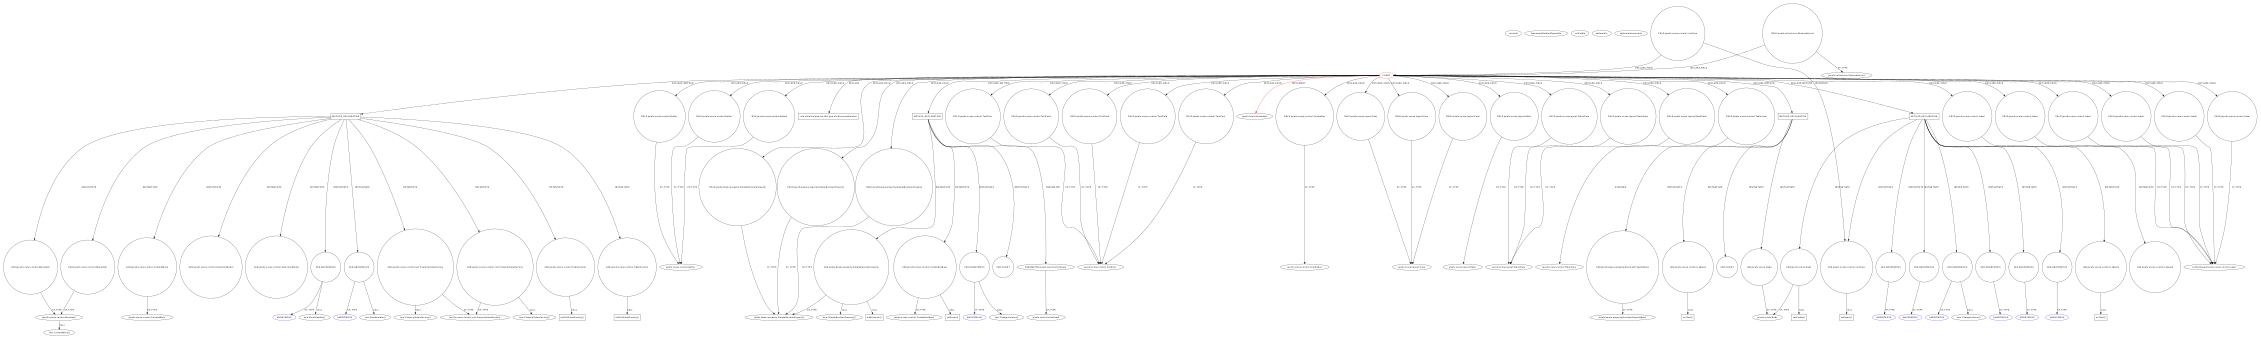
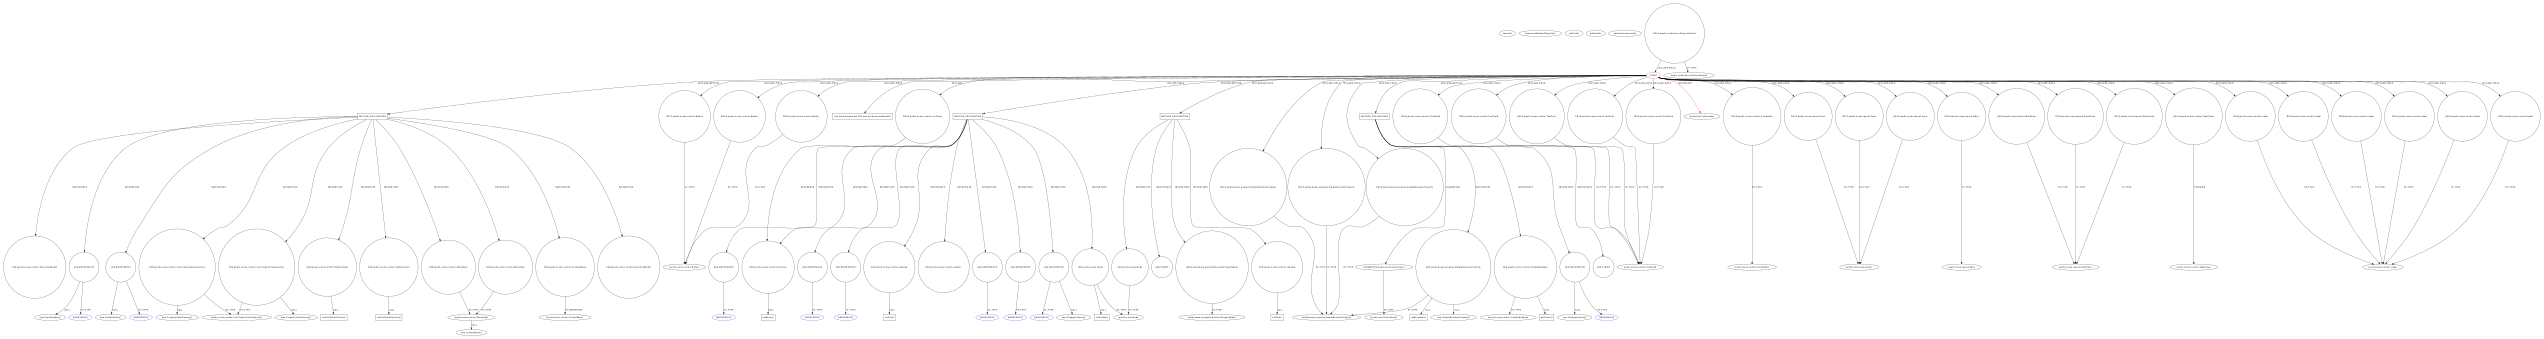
edge "FIELD:javafx.scene.control.ListView" -> "CLIENT": reversed
node "setCellValueFactory.scene.control.Label": label "setCellValueFactory.scene.control.Label" -> "javafx.scene.control.Label"
edge "VAR:javafx.scene.control.ContextMenu" -> "javafx.scene.control.ContextMenu": label "OF_TYPE" -> "OF_REFERENCE"
